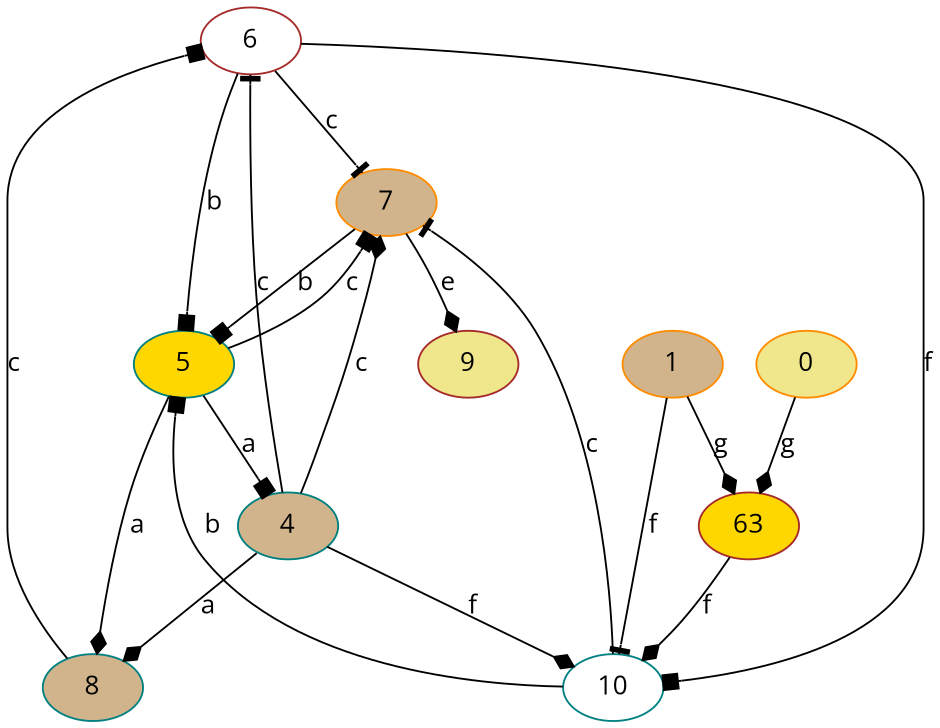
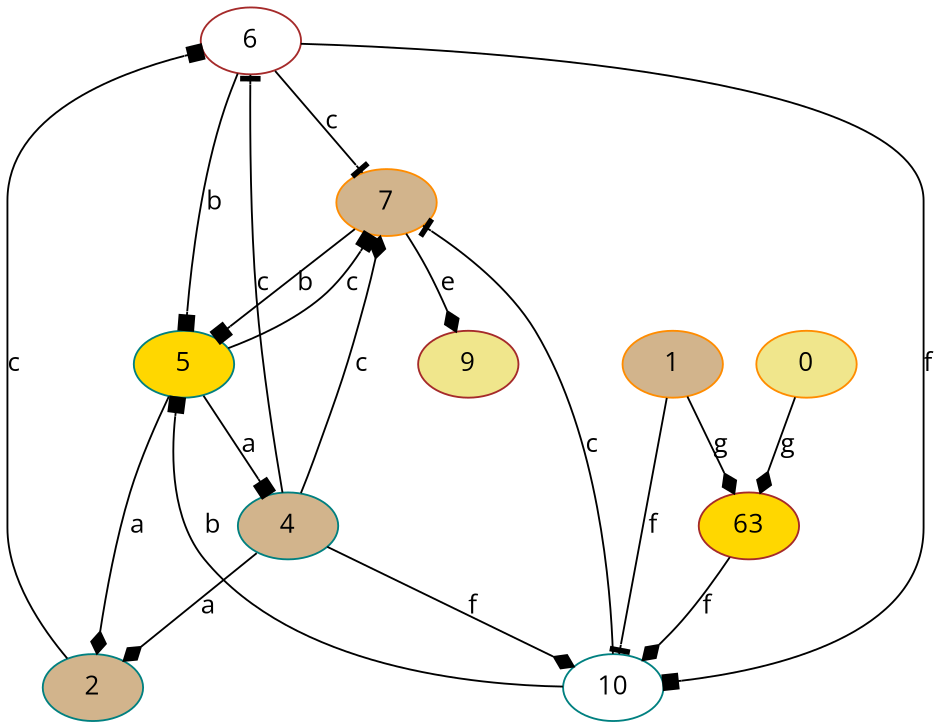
node "8": label "8" -> "2"
